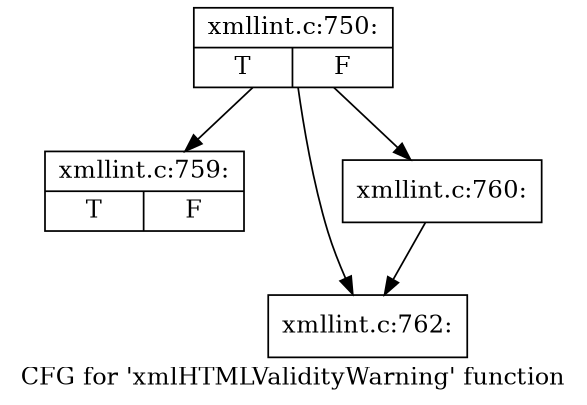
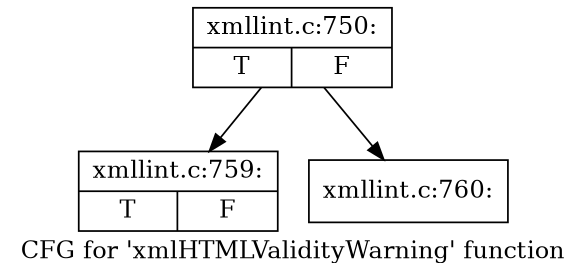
node "xmllint.c:762:": removed
